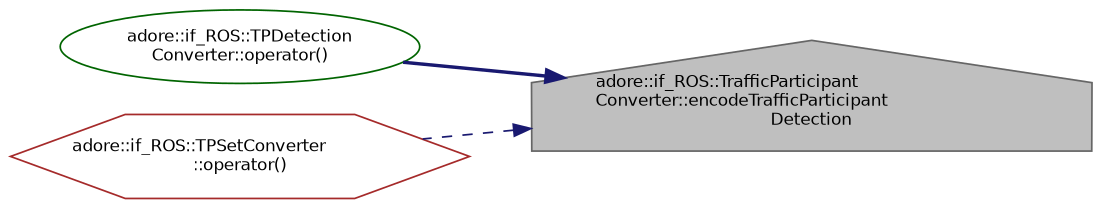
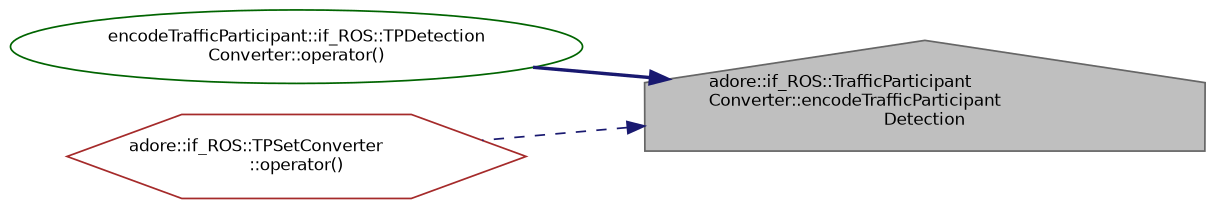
node "adore::if_ROS::TPDetection Converter::operator()": label "adore::if_ROS::TPDetection Converter::operator()" -> "encodeTrafficParticipant::if_ROS::TPDetection Converter::operator()"
